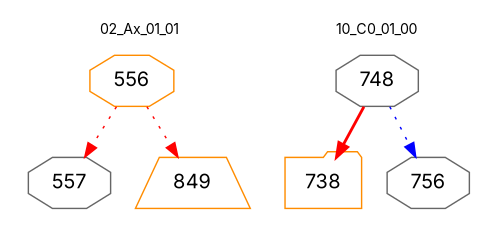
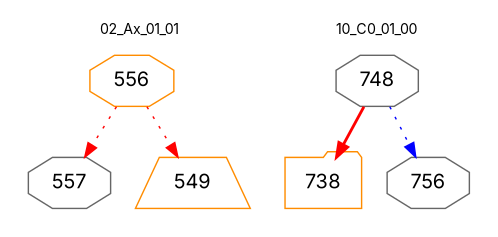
node "849": label "849" -> "549"
